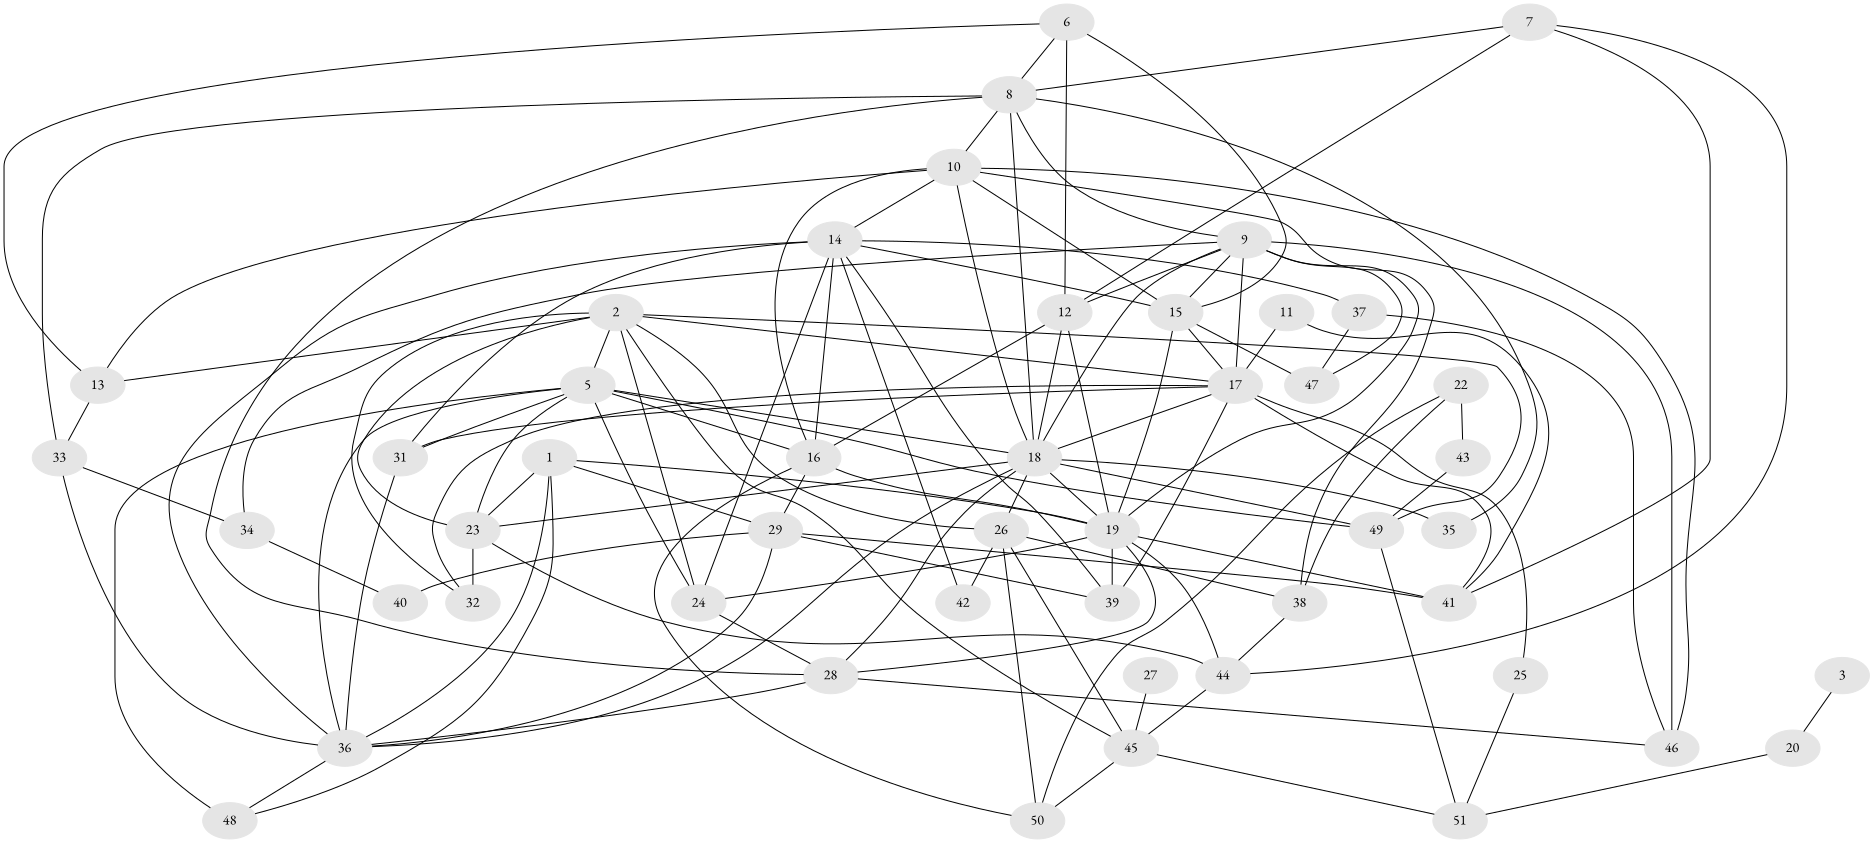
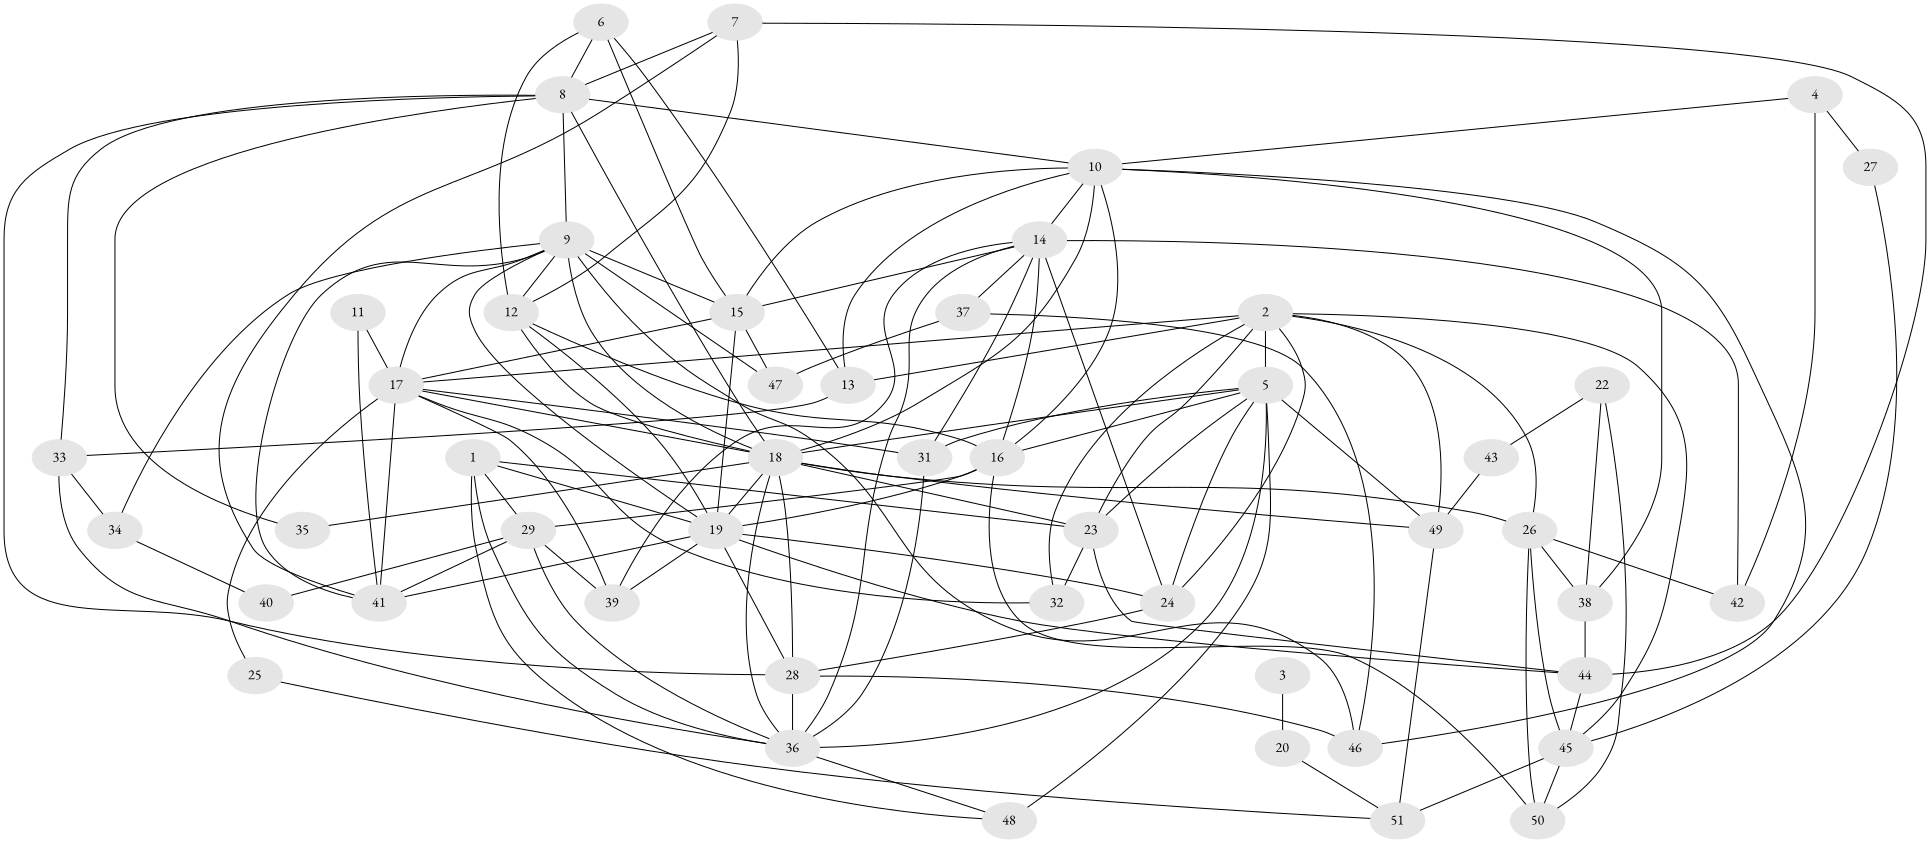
node "4": added
edge "9" -- "41": added
